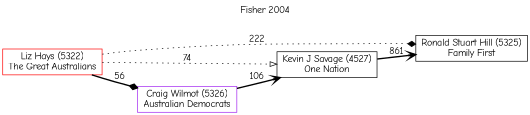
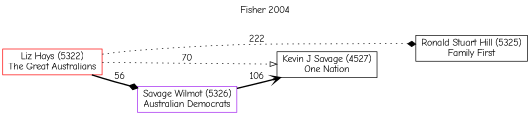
edge "Kevin J Savage (4527) One Nation" -> "Ronald Stuart Hill (5325) Family First": removed, label "861"
edge "Liz Hays (5322) The Great Australians" -> "Kevin J Savage (4527) One Nation": label "74" -> "70"
node "Craig Wilmot (5326) Australian Democrats": label "Craig Wilmot (5326) Australian Democrats" -> "Savage Wilmot (5326) Australian Democrats"
